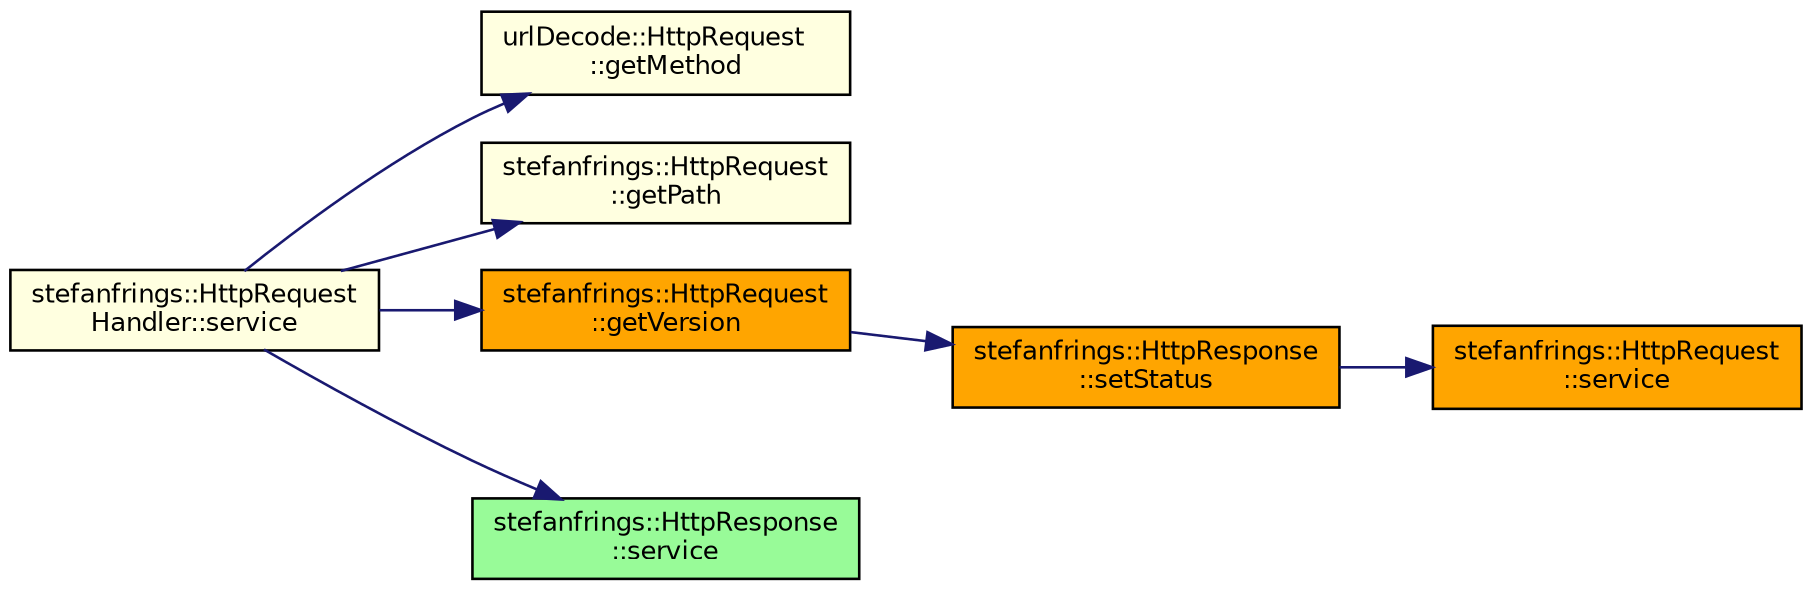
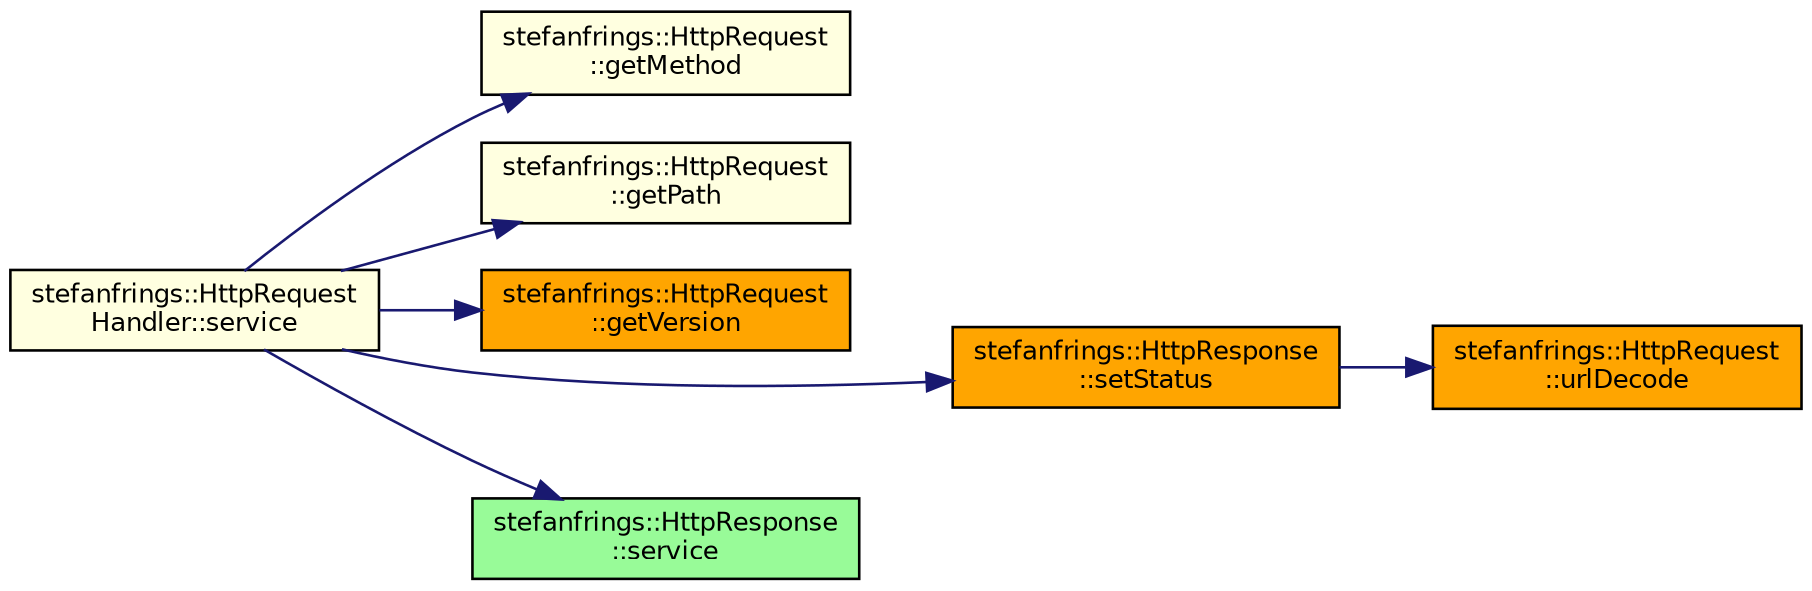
node "urlDecode::HttpRequest ::getMethod": label "urlDecode::HttpRequest ::getMethod" -> "stefanfrings::HttpRequest ::getMethod"
edge "stefanfrings::HttpRequest ::getVersion" -> "stefanfrings::HttpResponse ::setStatus": now "stefanfrings::HttpRequest Handler::service" -> "stefanfrings::HttpResponse ::setStatus"
node "stefanfrings::HttpRequest ::service": label "stefanfrings::HttpRequest ::service" -> "stefanfrings::HttpRequest ::urlDecode"
